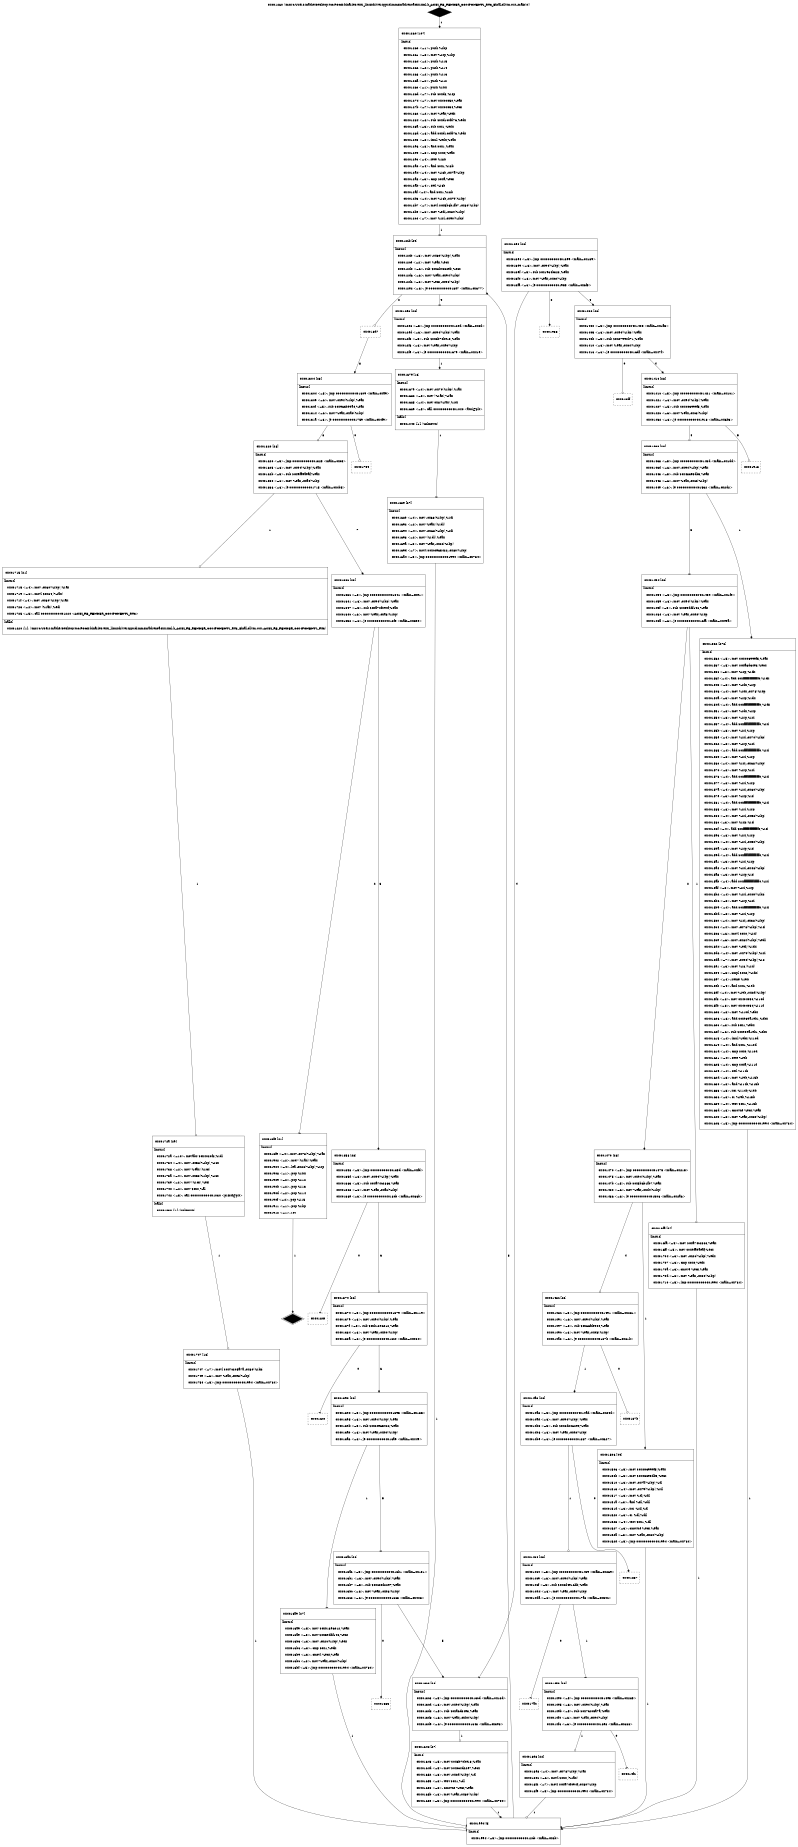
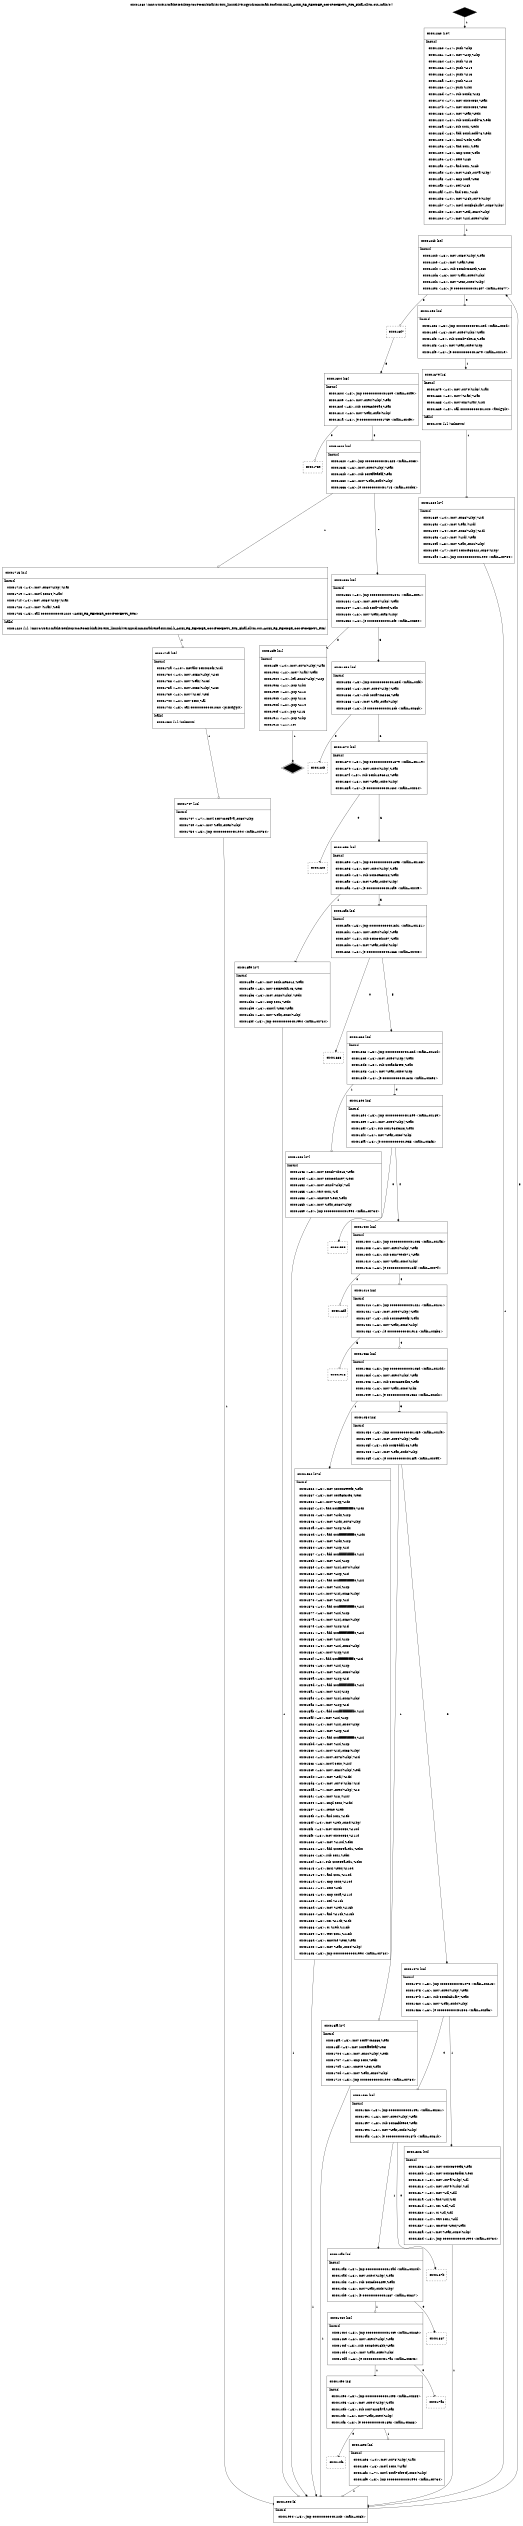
edge "0x401400 [28]" -> "0x40141c [28]": arrowhead diamond -> odot
edge "0x4013e4 [28]" -> "0x4013c8 [28]": reversed
edge "0x40148c [28]" -> "0x40187b": arrowhead odot -> diamond
